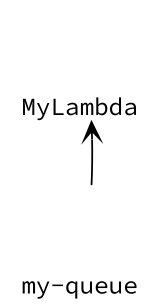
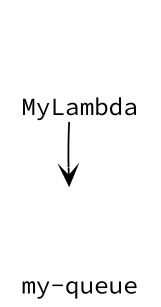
edge "my-queue" -> "MyLambda": reversed
